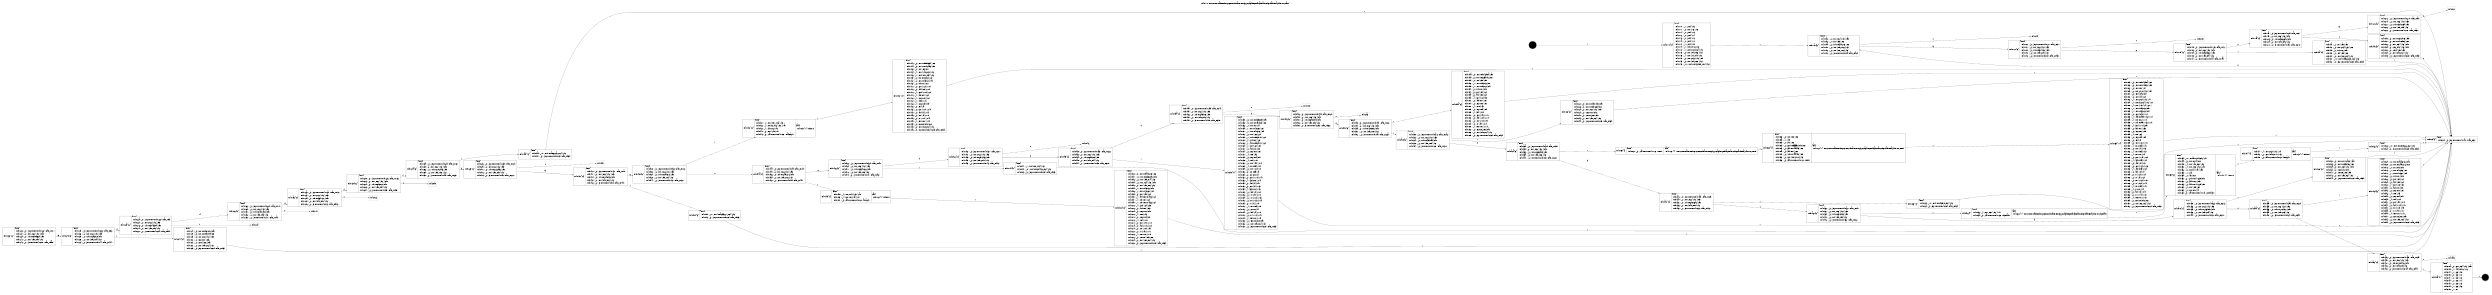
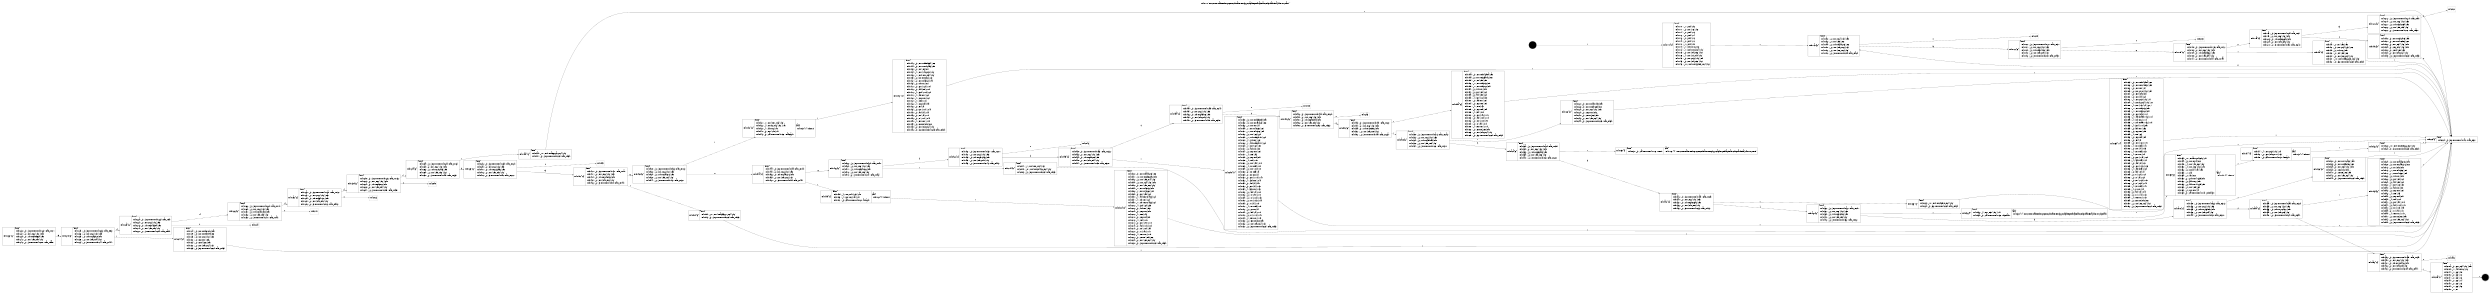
node "0x401e35 [40]": removed
